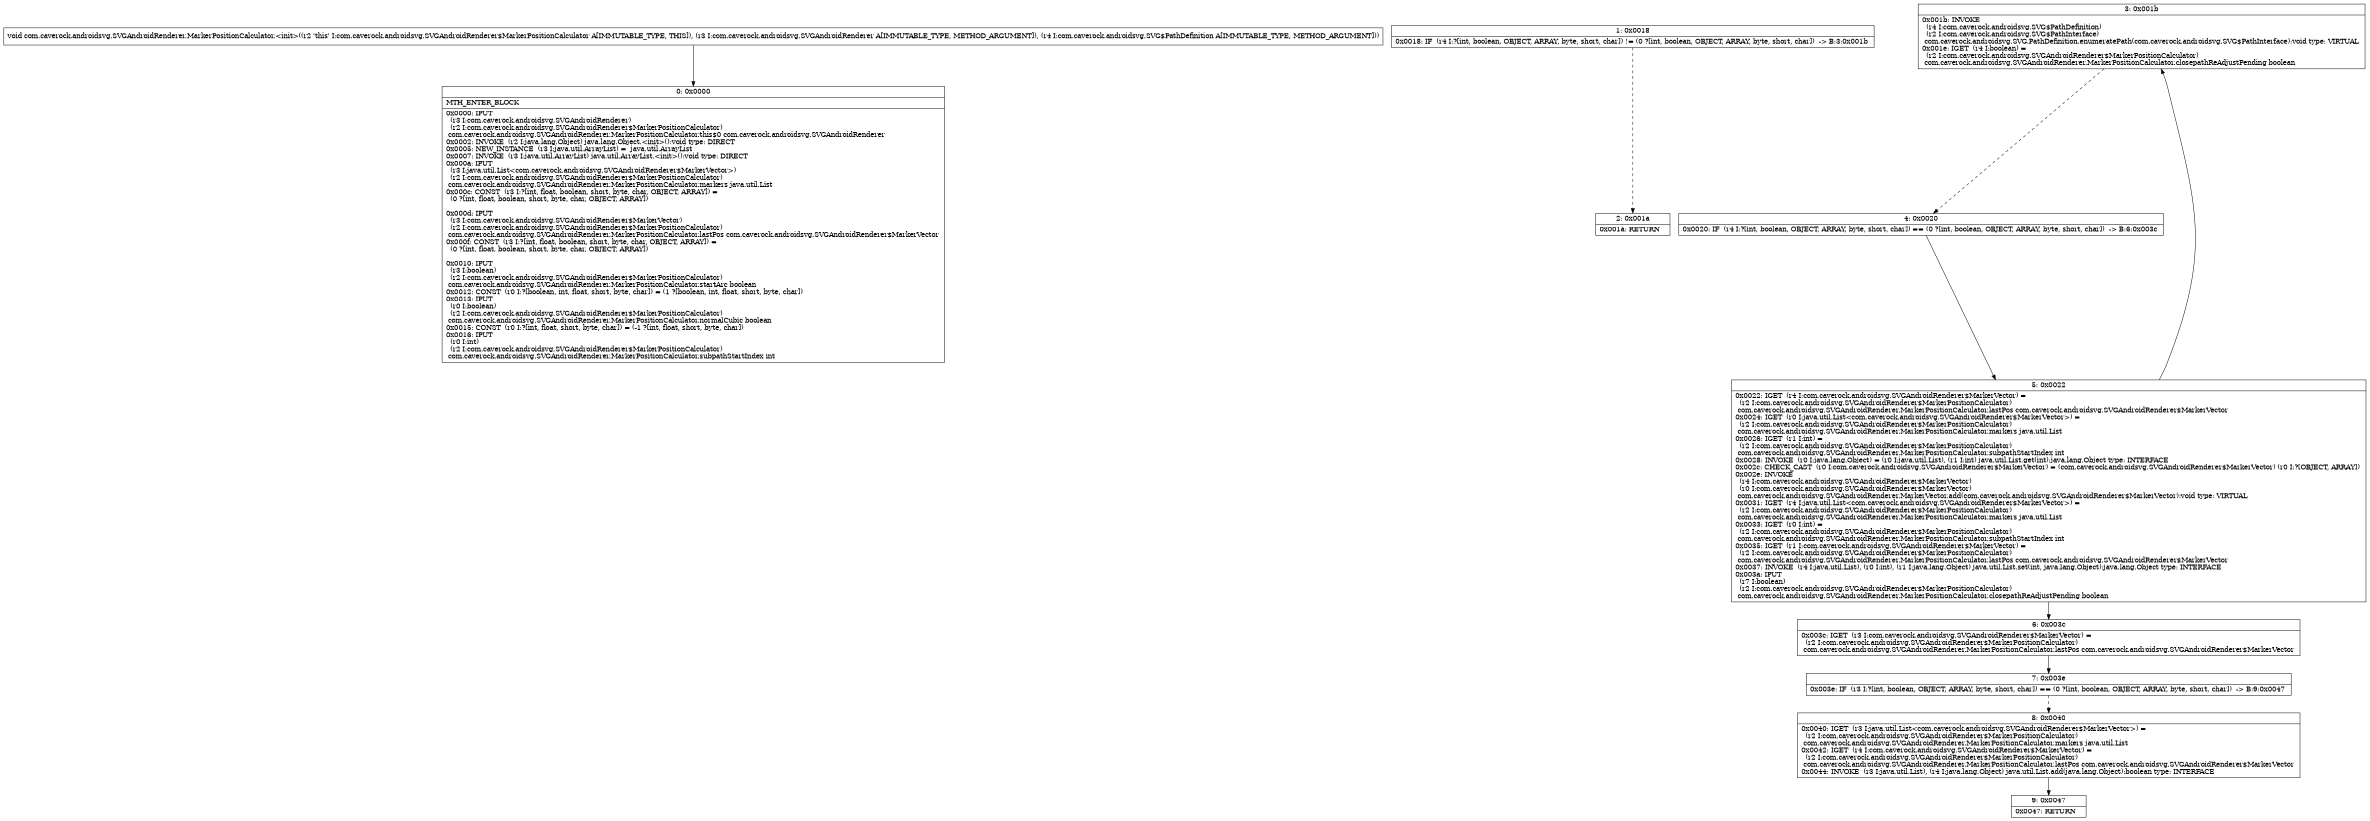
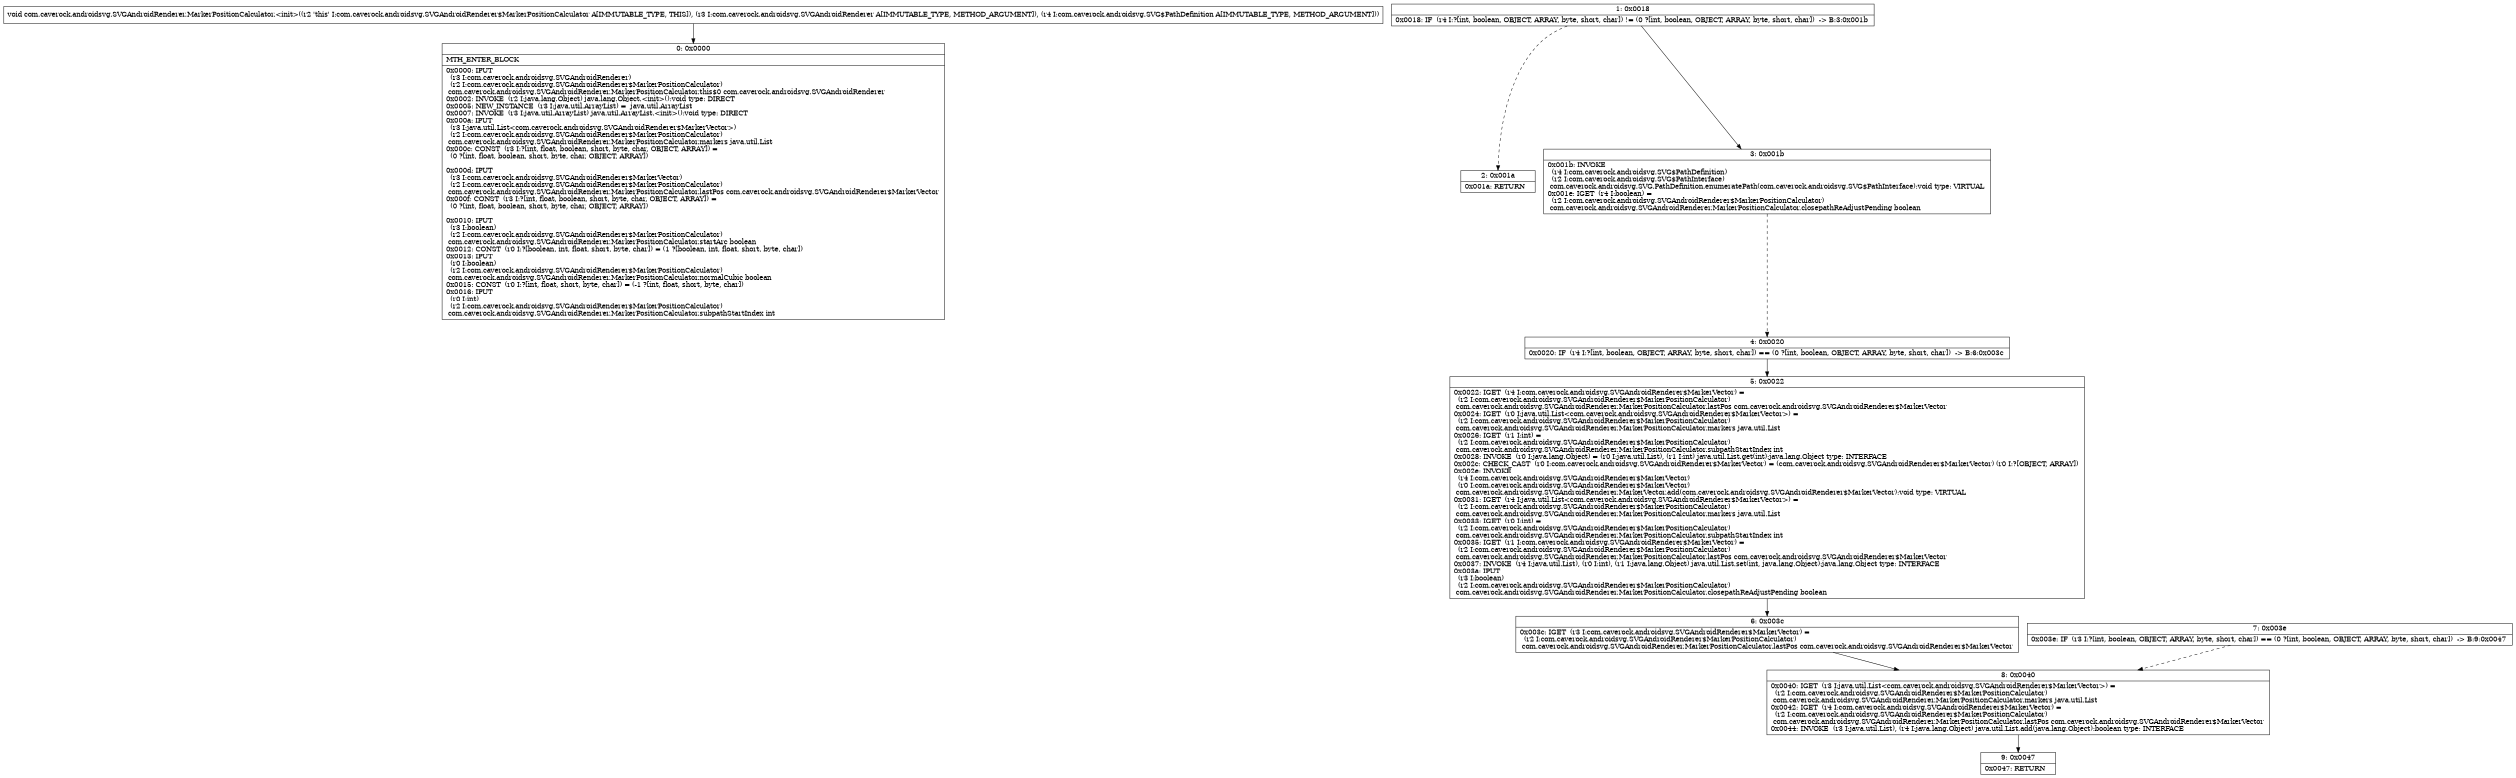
edge "5: 0x0022" -> "3: 0x001b": now "1: 0x0018" -> "3: 0x001b"
node "5: 0x0022": text "(r7 I:boolean)" -> "(r3 I:boolean)"
edge "6: 0x003c" -> "7: 0x003e": now "6: 0x003c" -> "8: 0x0040"
